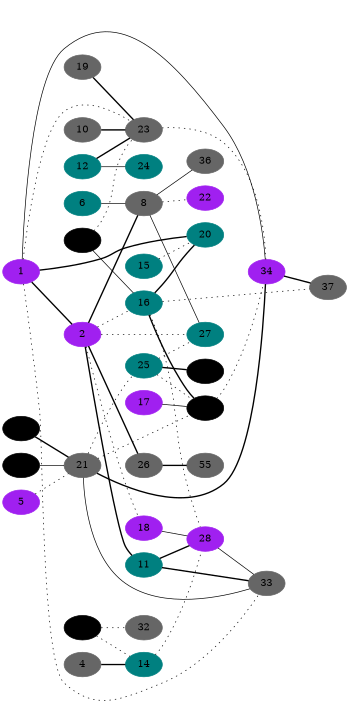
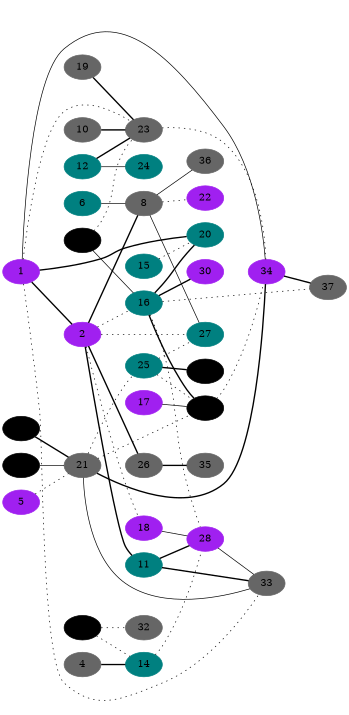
node "30": added
node "55": label "55" -> "35"
